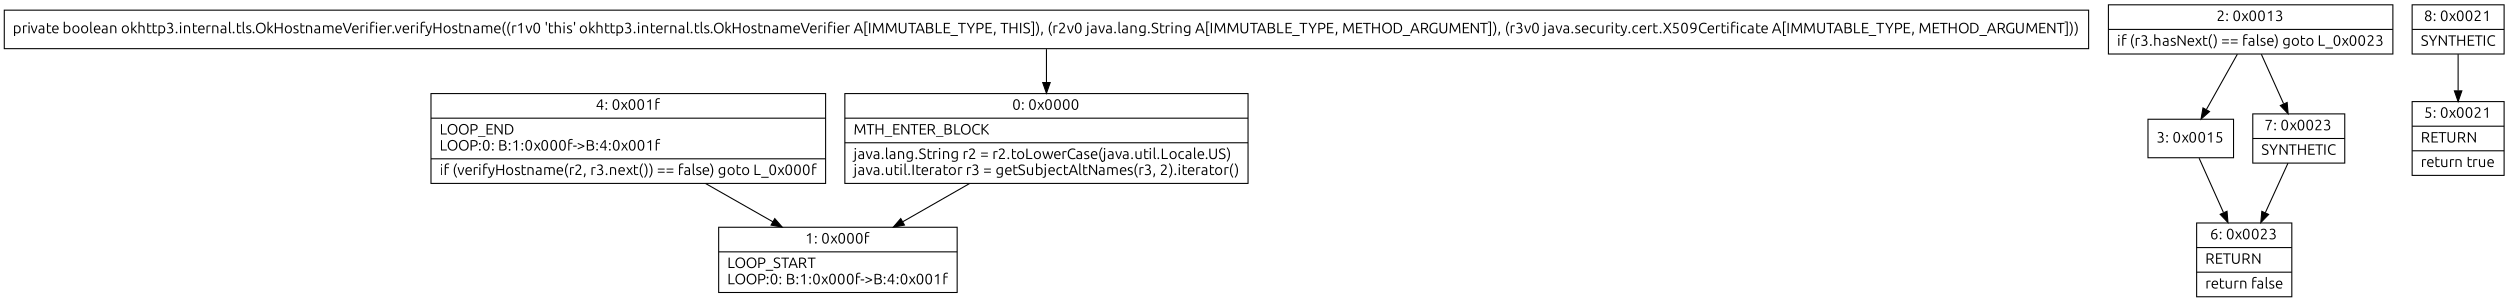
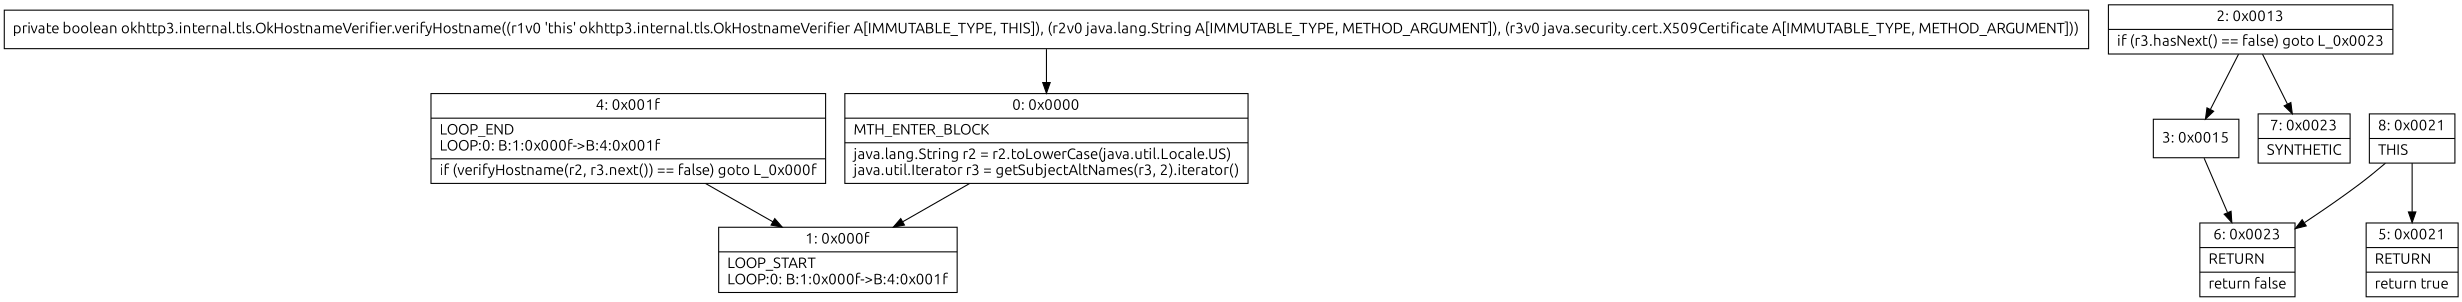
node "8: 0x0021": text "SYNTHETIC" -> "THIS"
edge "7: 0x0023" -> "6: 0x0023": now "8: 0x0021" -> "6: 0x0023"
